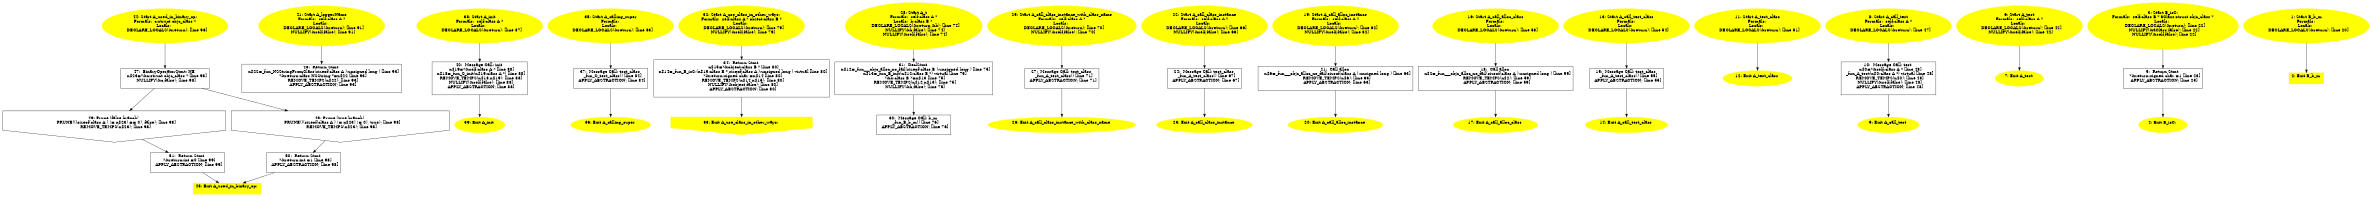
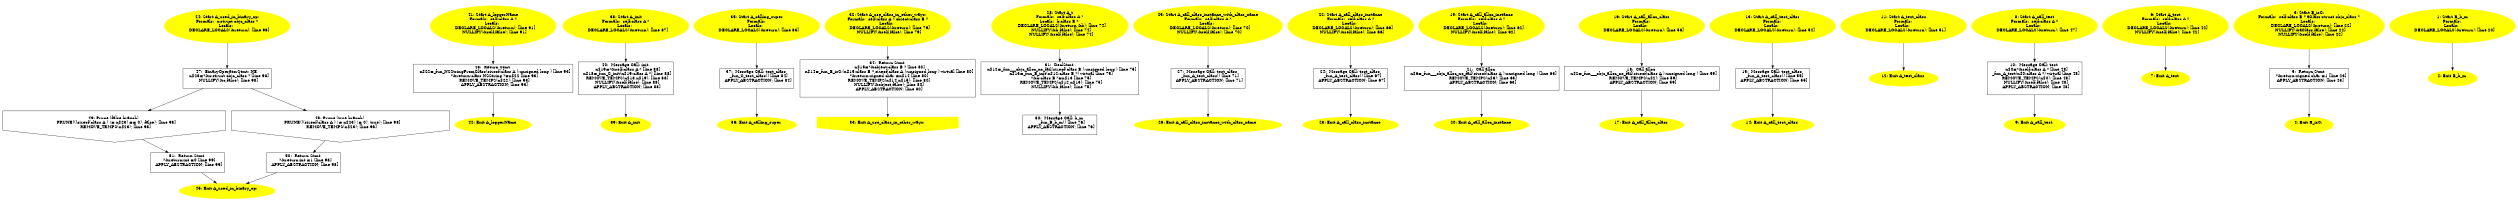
node "2: Exit B_b_m": shape box -> ellipse
node "42: Exit A_loggerName": added
node "45: Exit A_used_in_binary_op:": shape box -> ellipse
